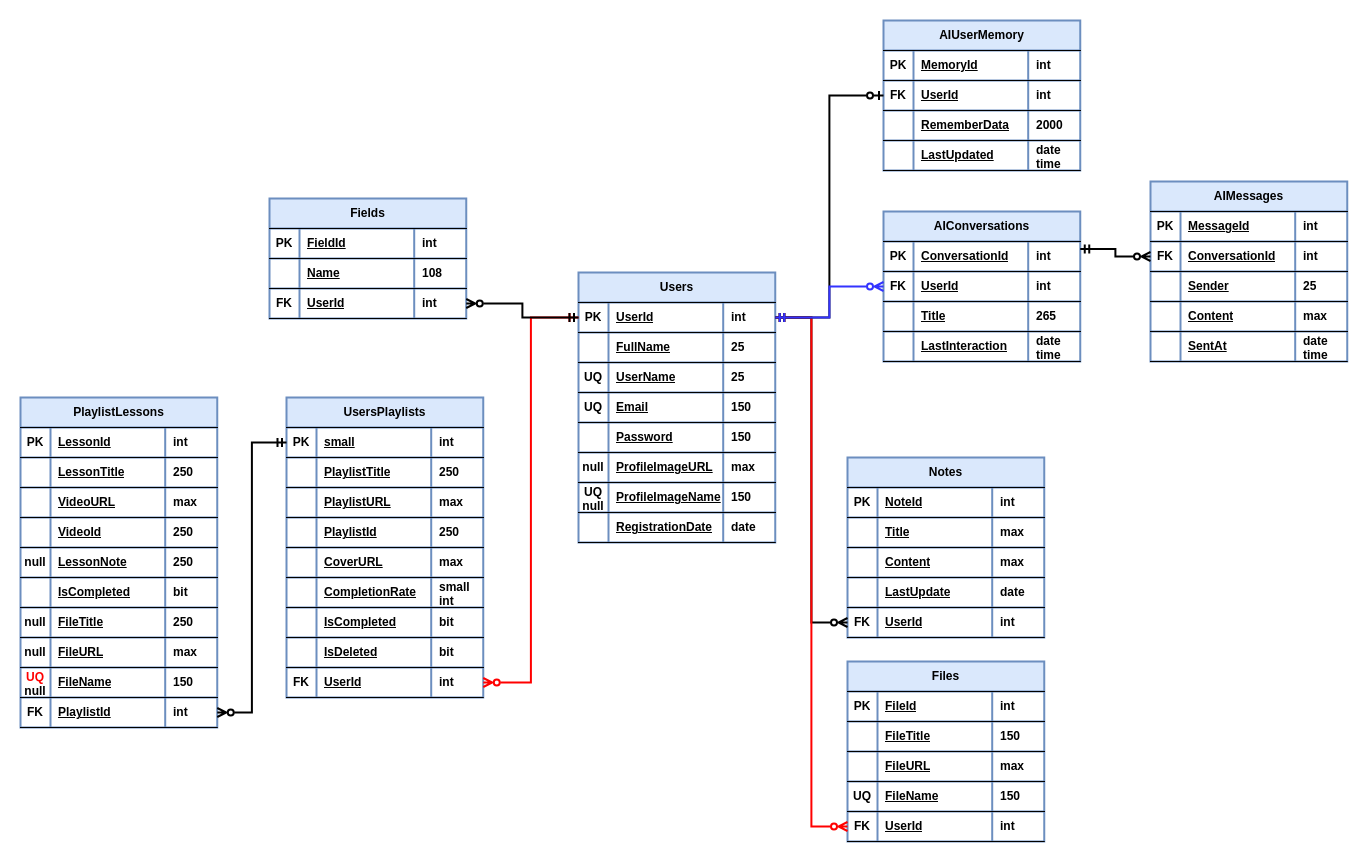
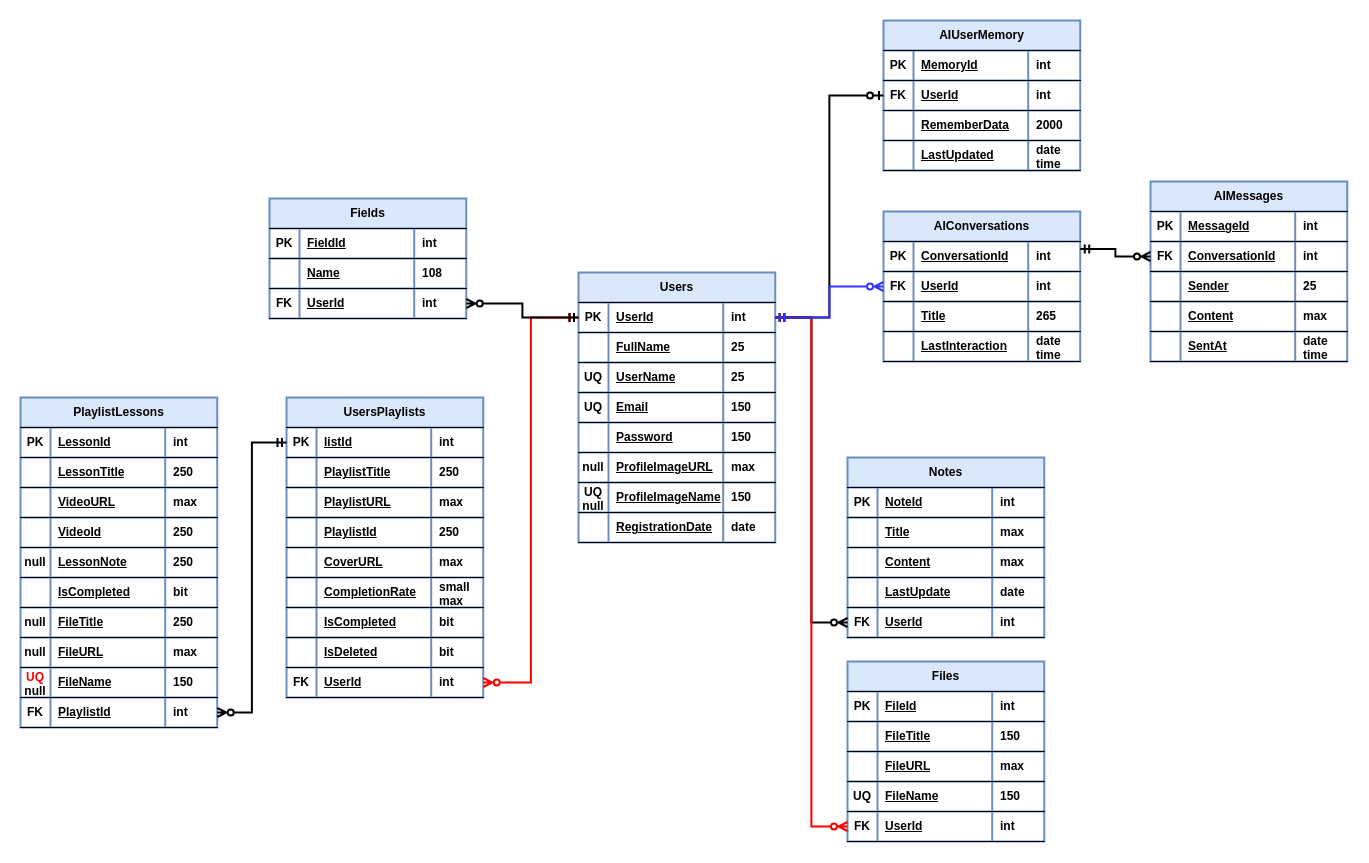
node "small": label "small" -> "listId"
node "small int": label "small int" -> "small max"
